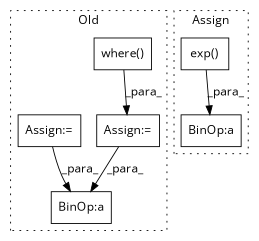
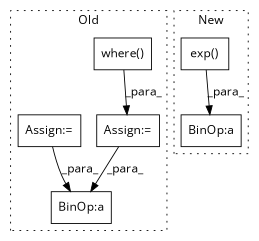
cluster "Assign": label "Assign" -> "New"
